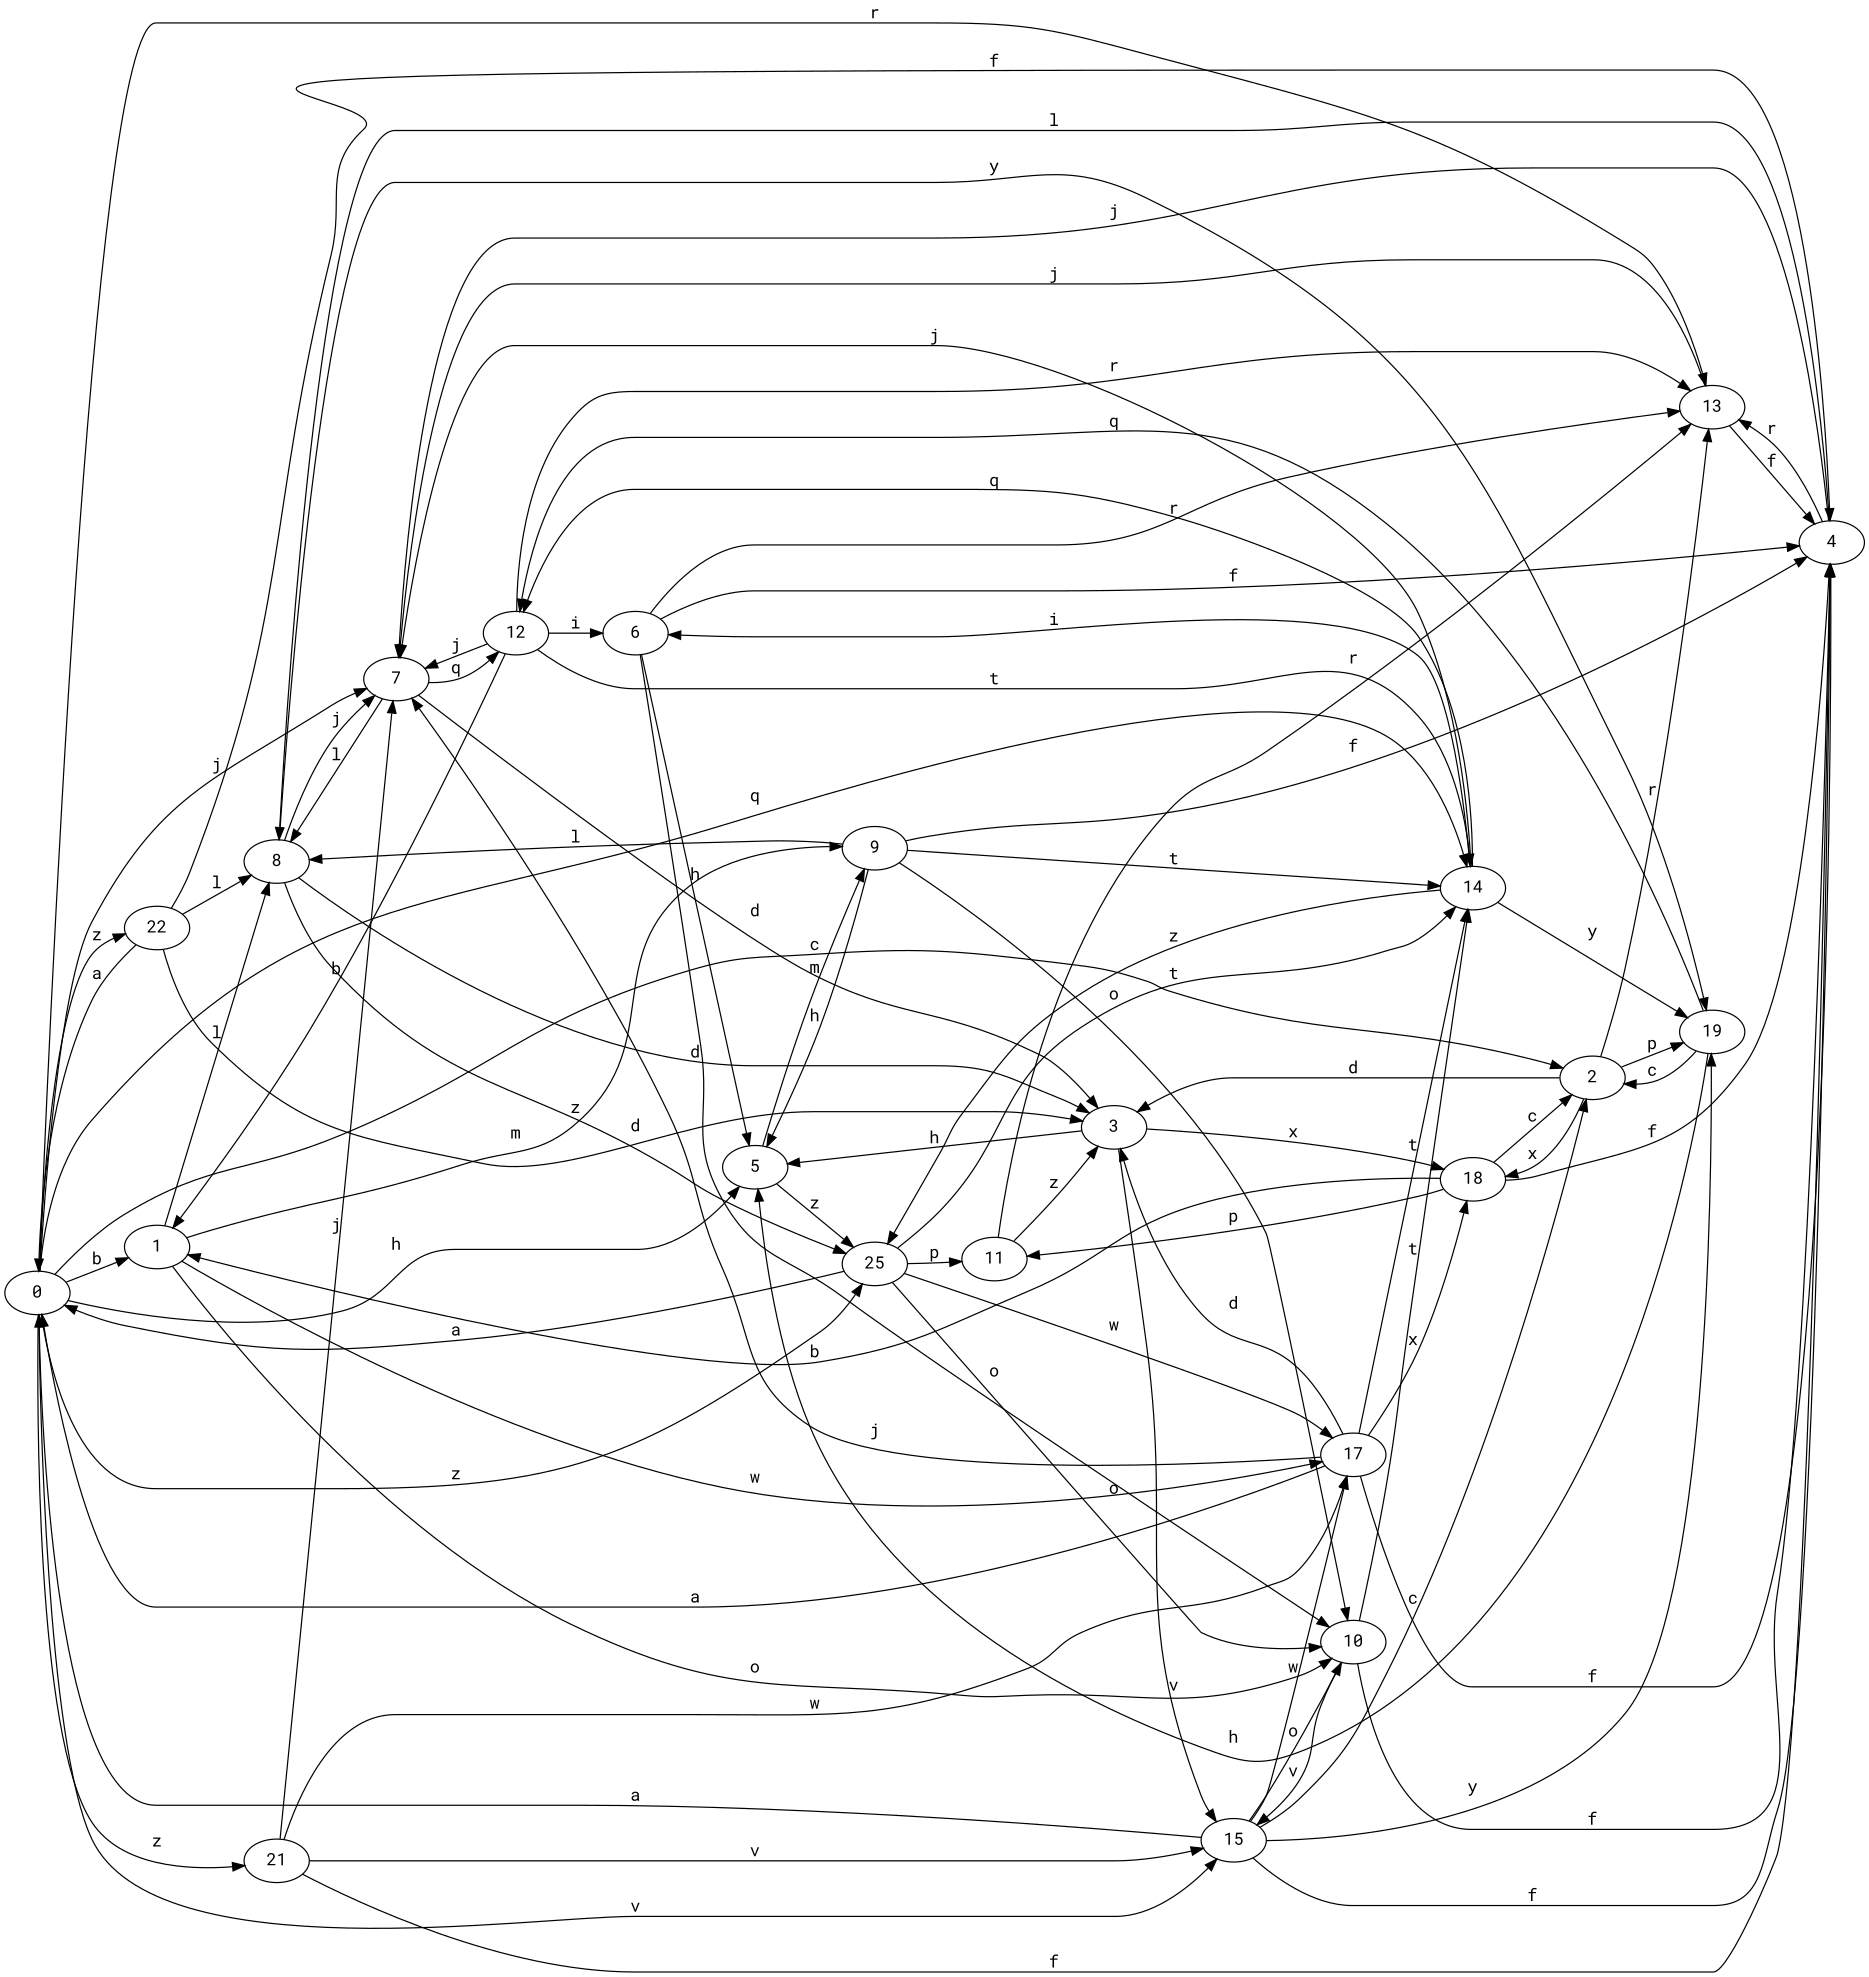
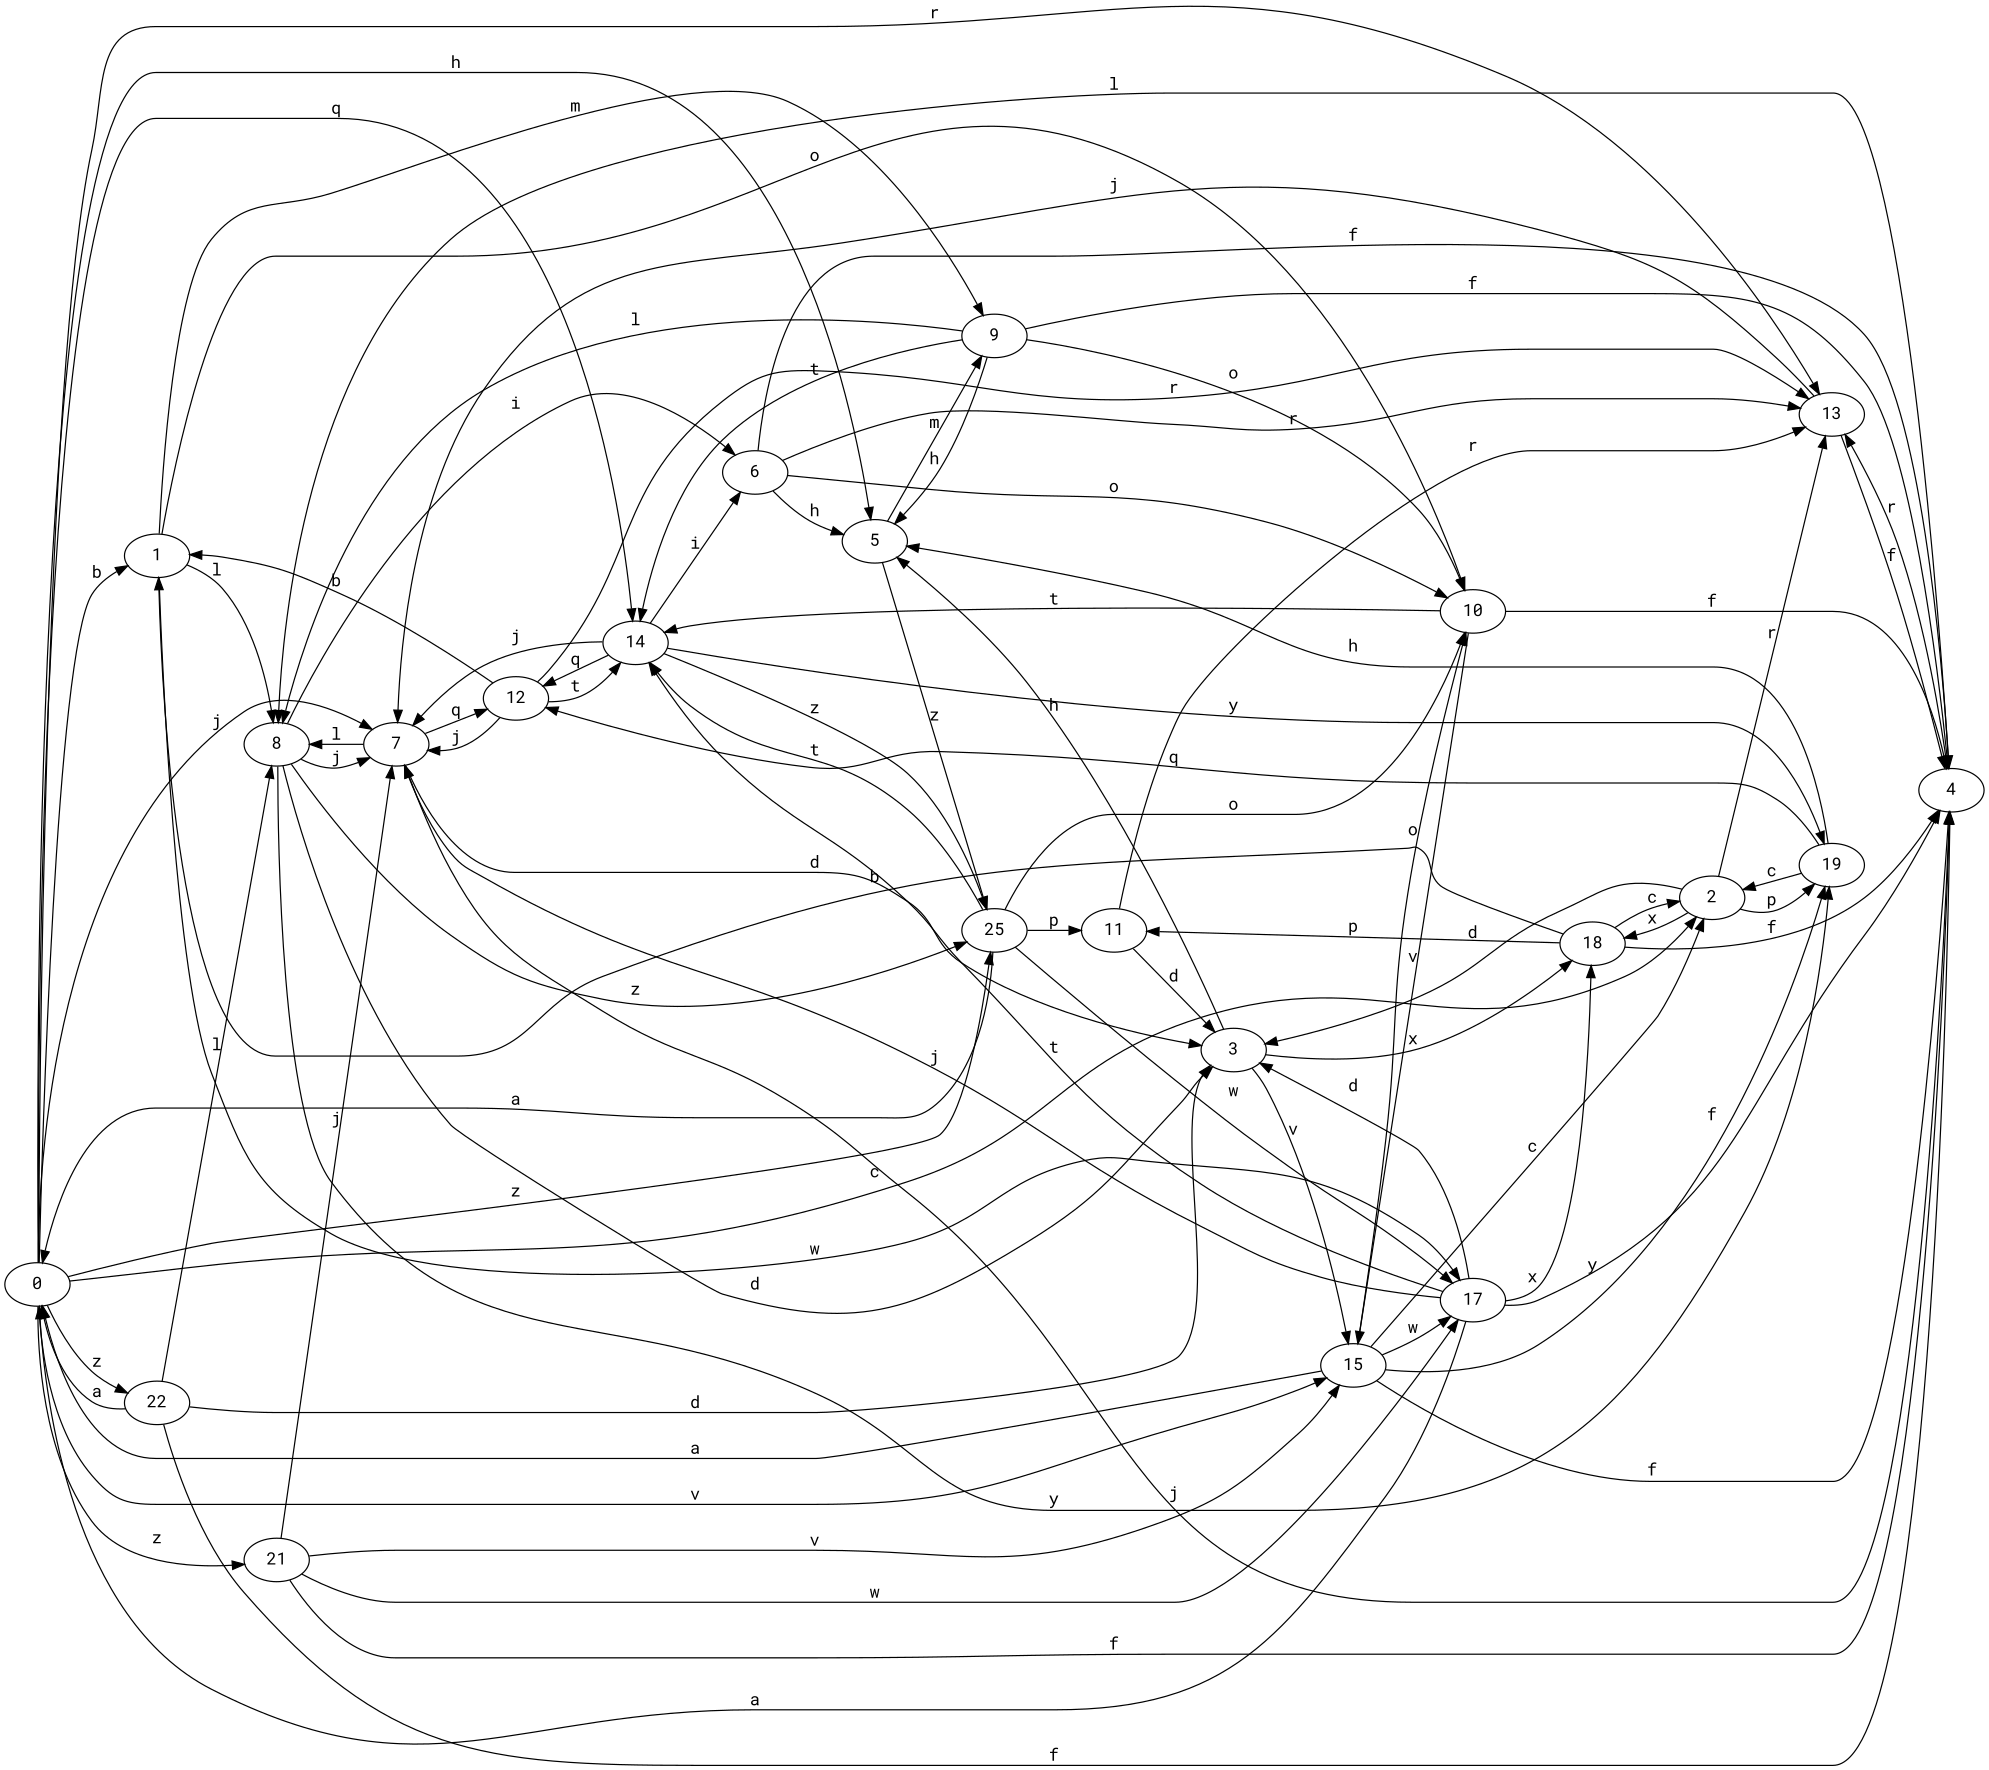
edge "12" -> "6": now "8" -> "6"
edge "11" -> "3": label "z" -> "d"
